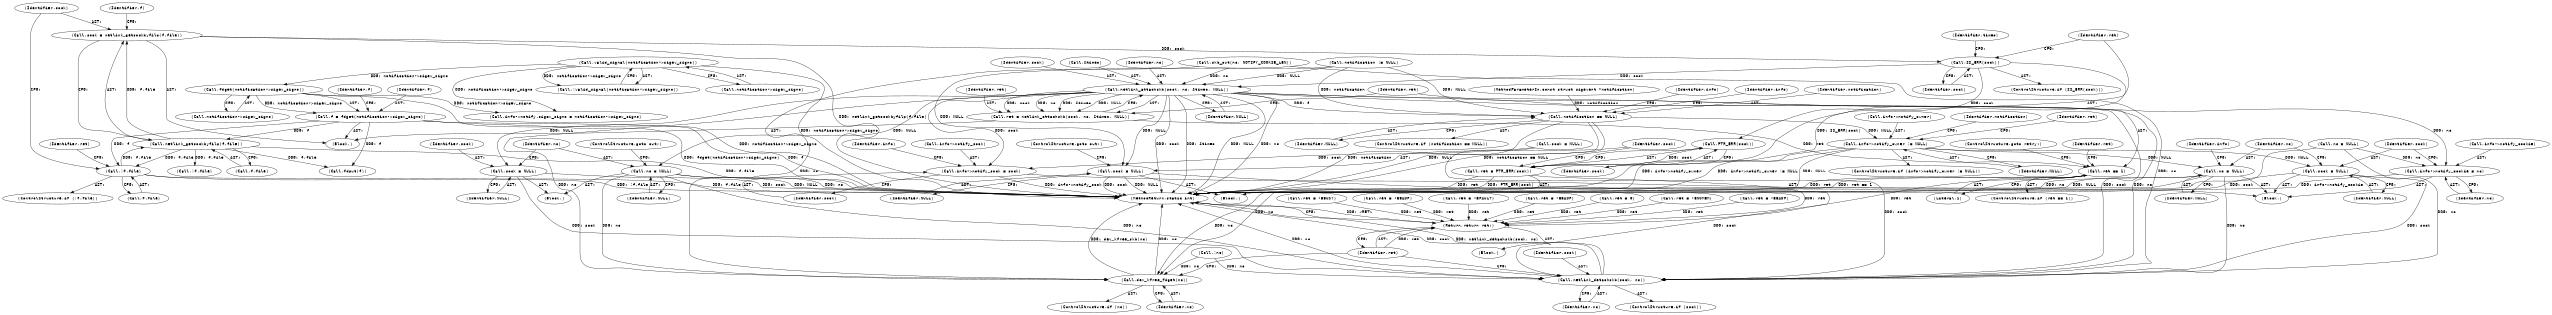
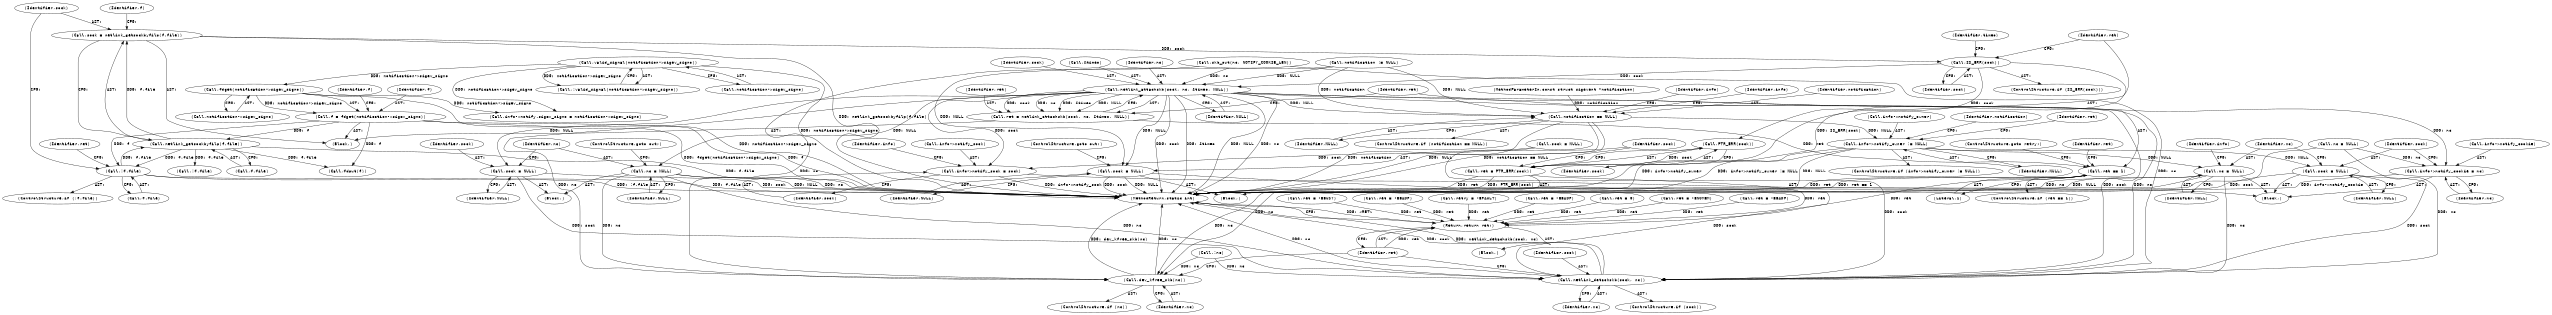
edge "(Call,netlink_attachskb(sock, nc, &timeo, NULL))" -> "(Call,notification == NULL)": label "DDG: f" -> "DDG: NULL"
node "(Call,ret = -EFAULT)": label "(Call,ret = -EFAULT)" -> "(Call,retry = -EFAULT)"
node "(Call,dev_kfree_fdget(nc))": label "(Call,dev_kfree_fdget(nc))" -> "(Call,dev_kfree_skb(nc))"
